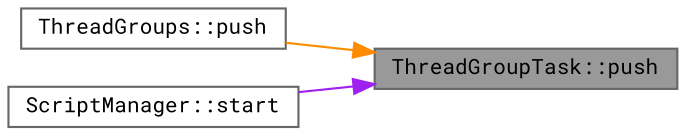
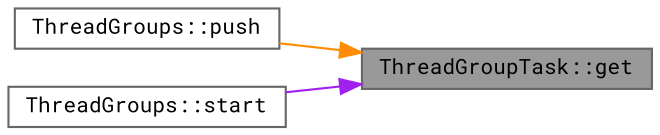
node "ThreadGroupTask::push": label "ThreadGroupTask::push" -> "ThreadGroupTask::get"
node "ScriptManager::start": label "ScriptManager::start" -> "ThreadGroups::start"
